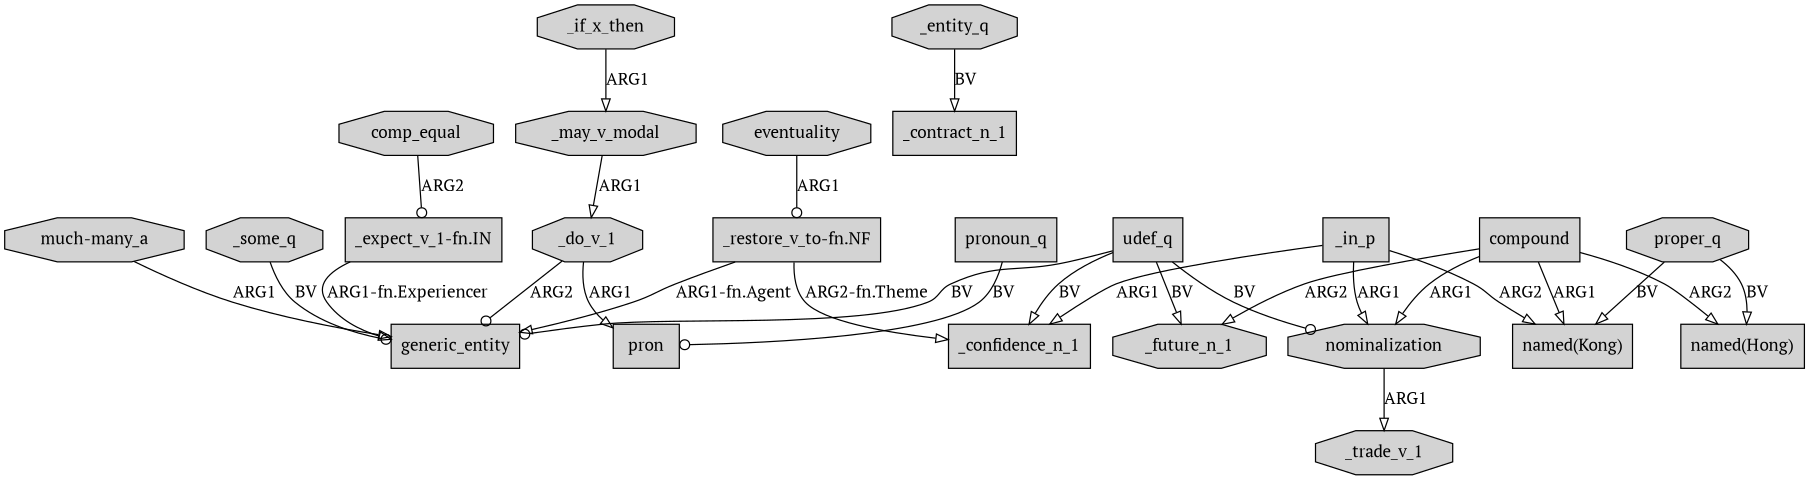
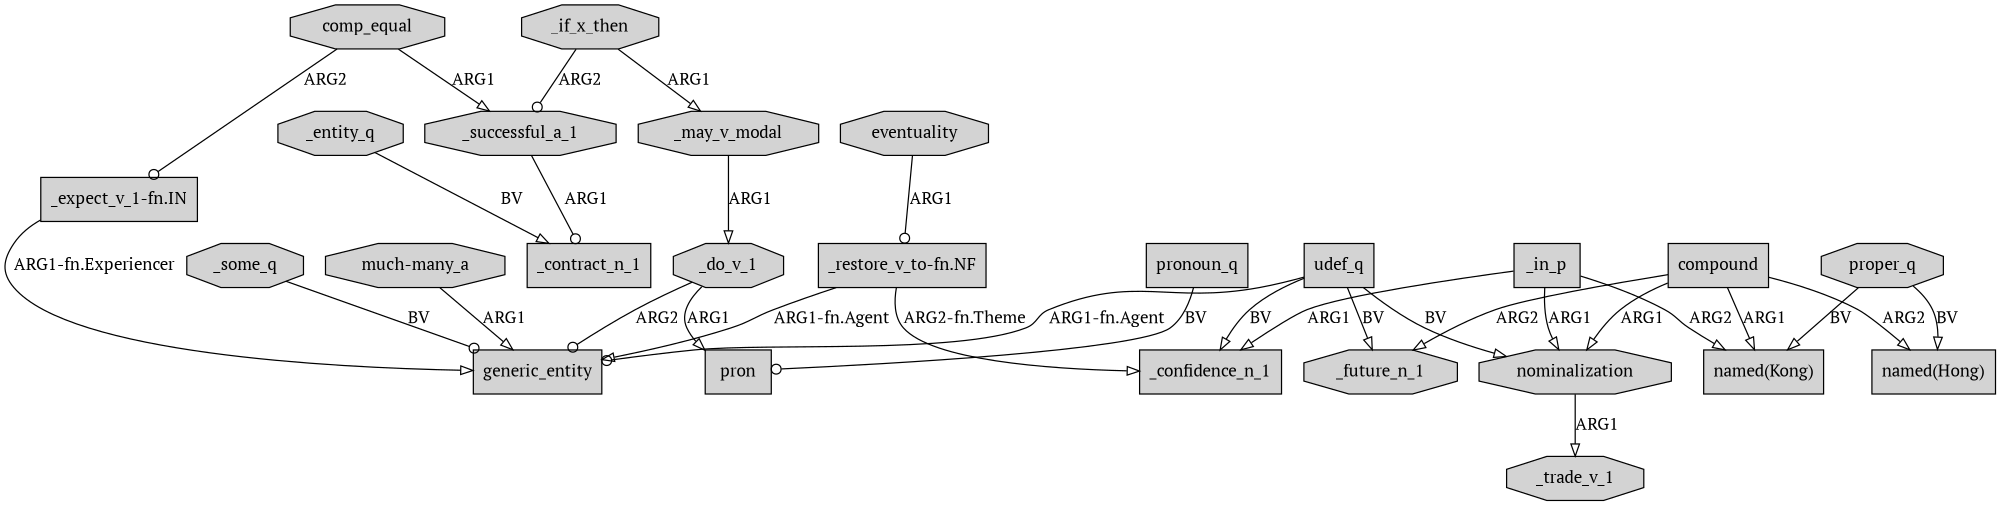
node "_successful_a_1": added
edge "udef_q" -> "generic_entity": label "BV" -> "ARG1-fn.Agent"
edge "udef_q" -> "nominalization": arrowhead odot -> onormal
